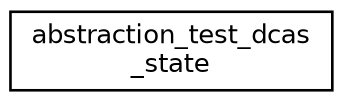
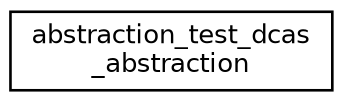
node "abstraction_test_dcas _state": label "abstraction_test_dcas _state" -> "abstraction_test_dcas _abstraction"
